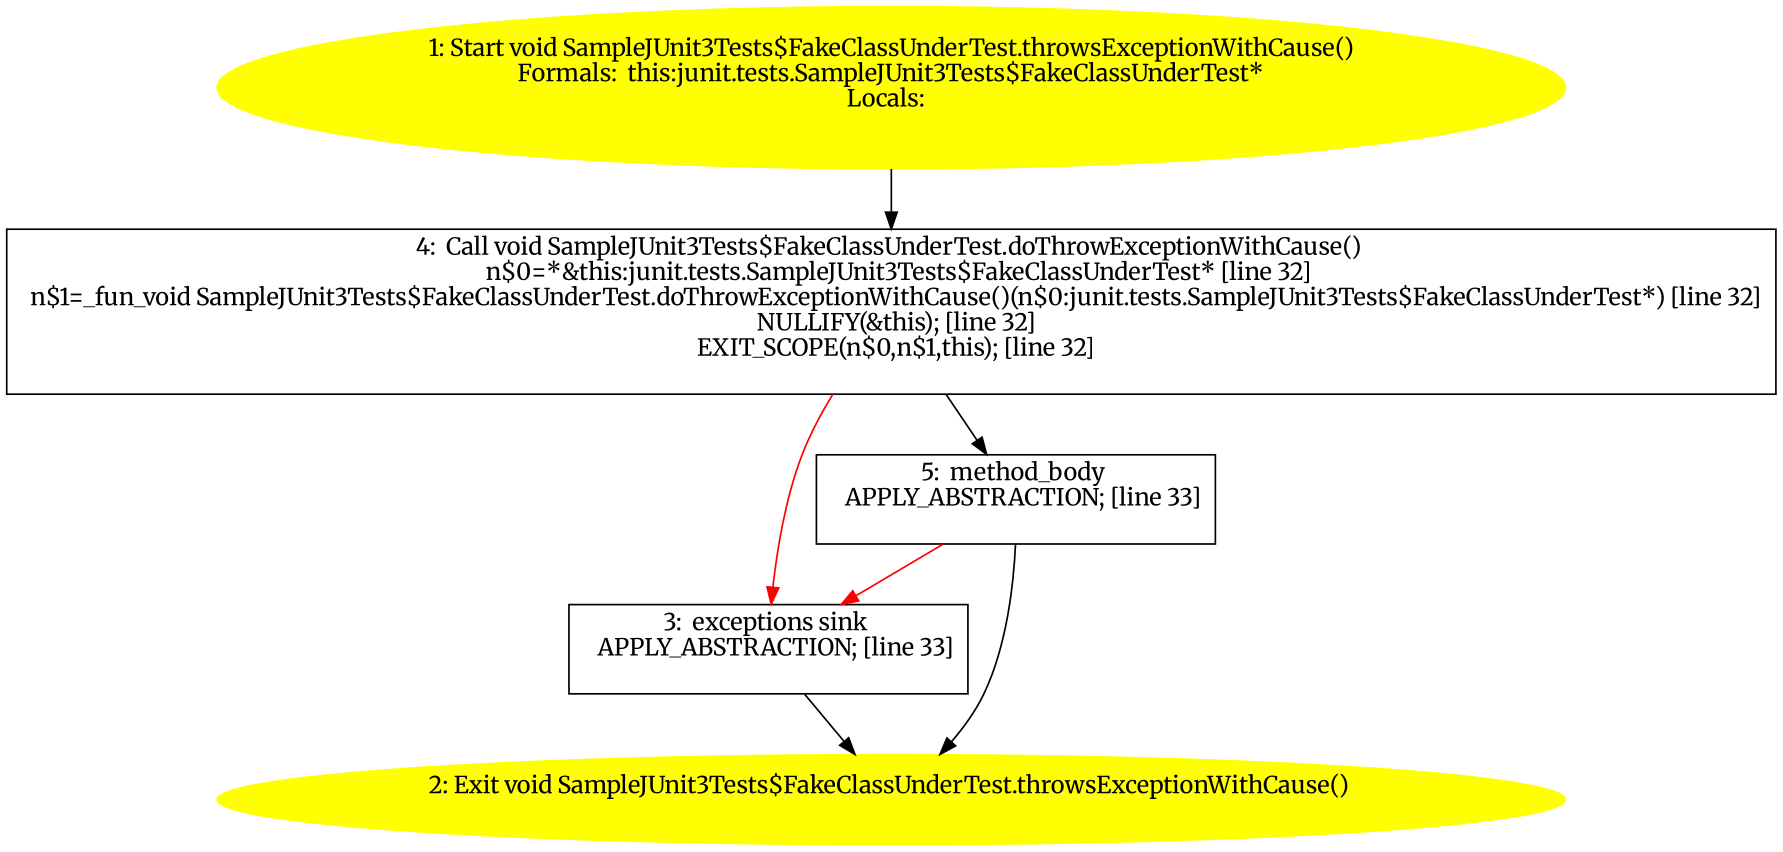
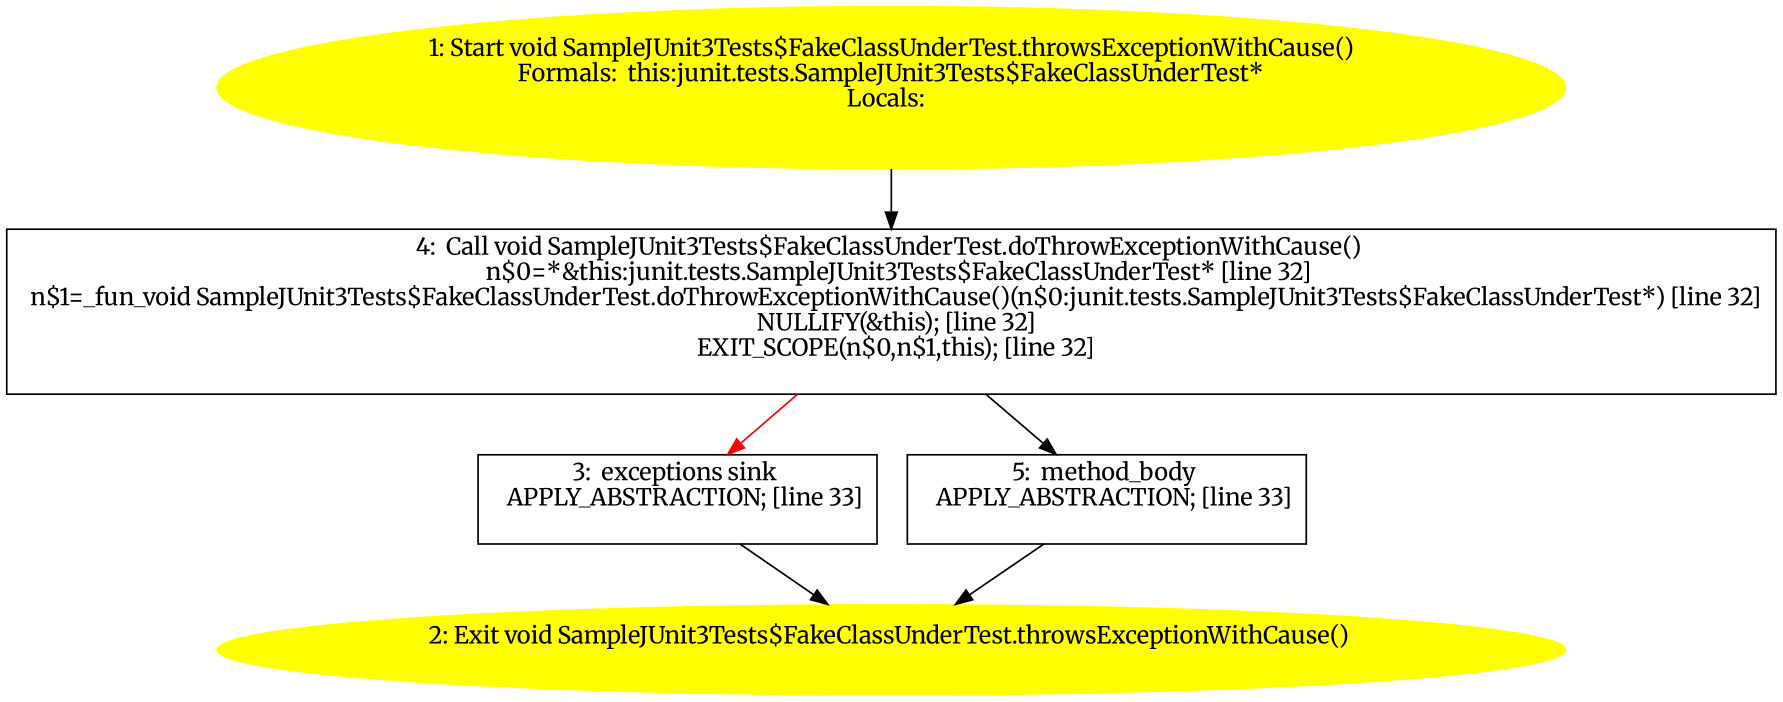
edge "5:  method_body APPLY_ABSTRACTION; [line 33]" -> "3:  exceptions sink APPLY_ABSTRACTION; [line 33]": removed
